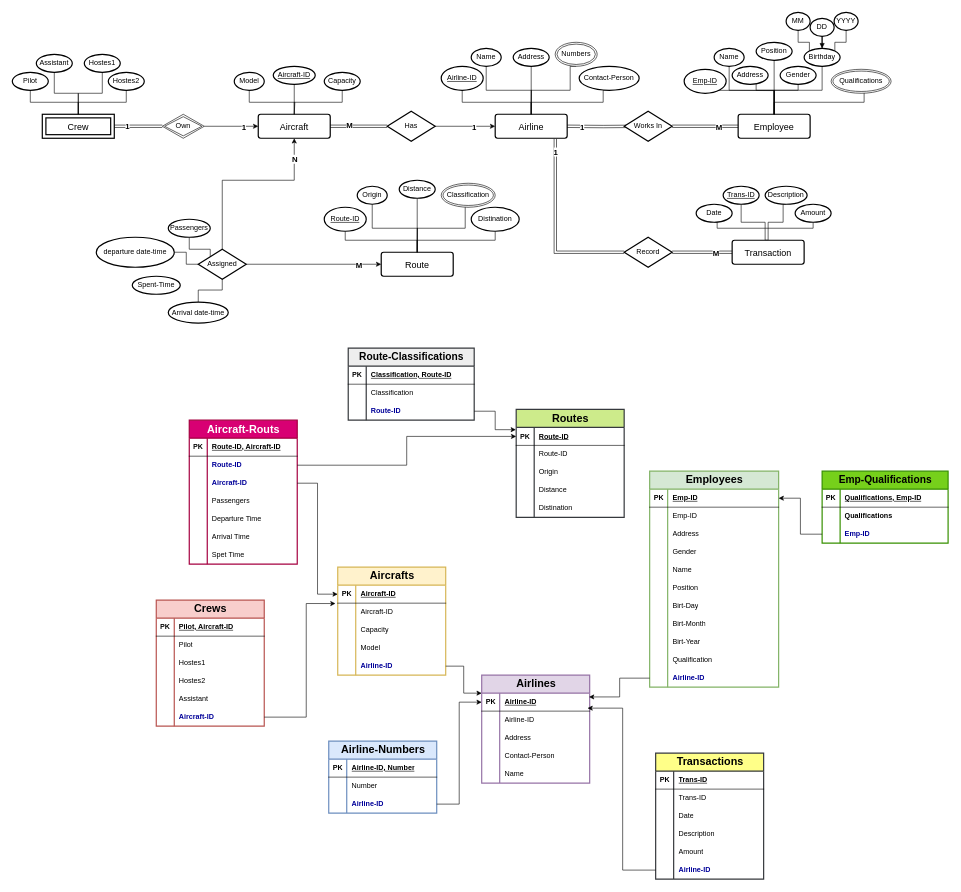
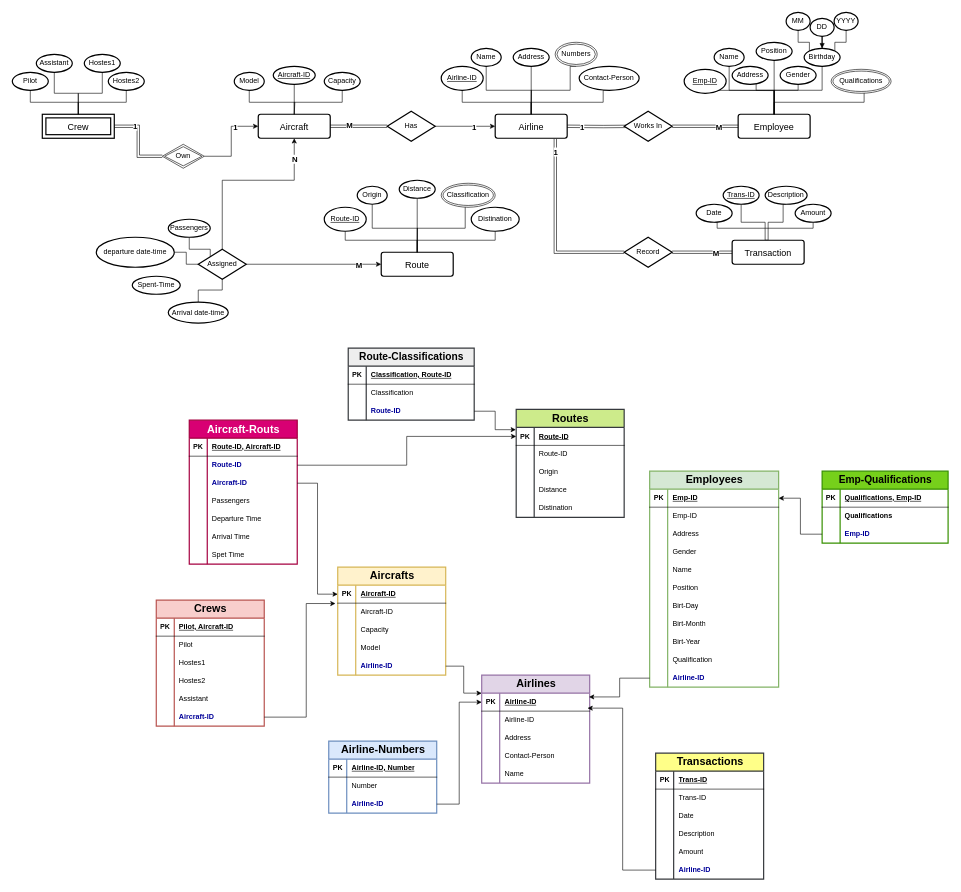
node "Own": moved (183, 126) -> (183, 156)
